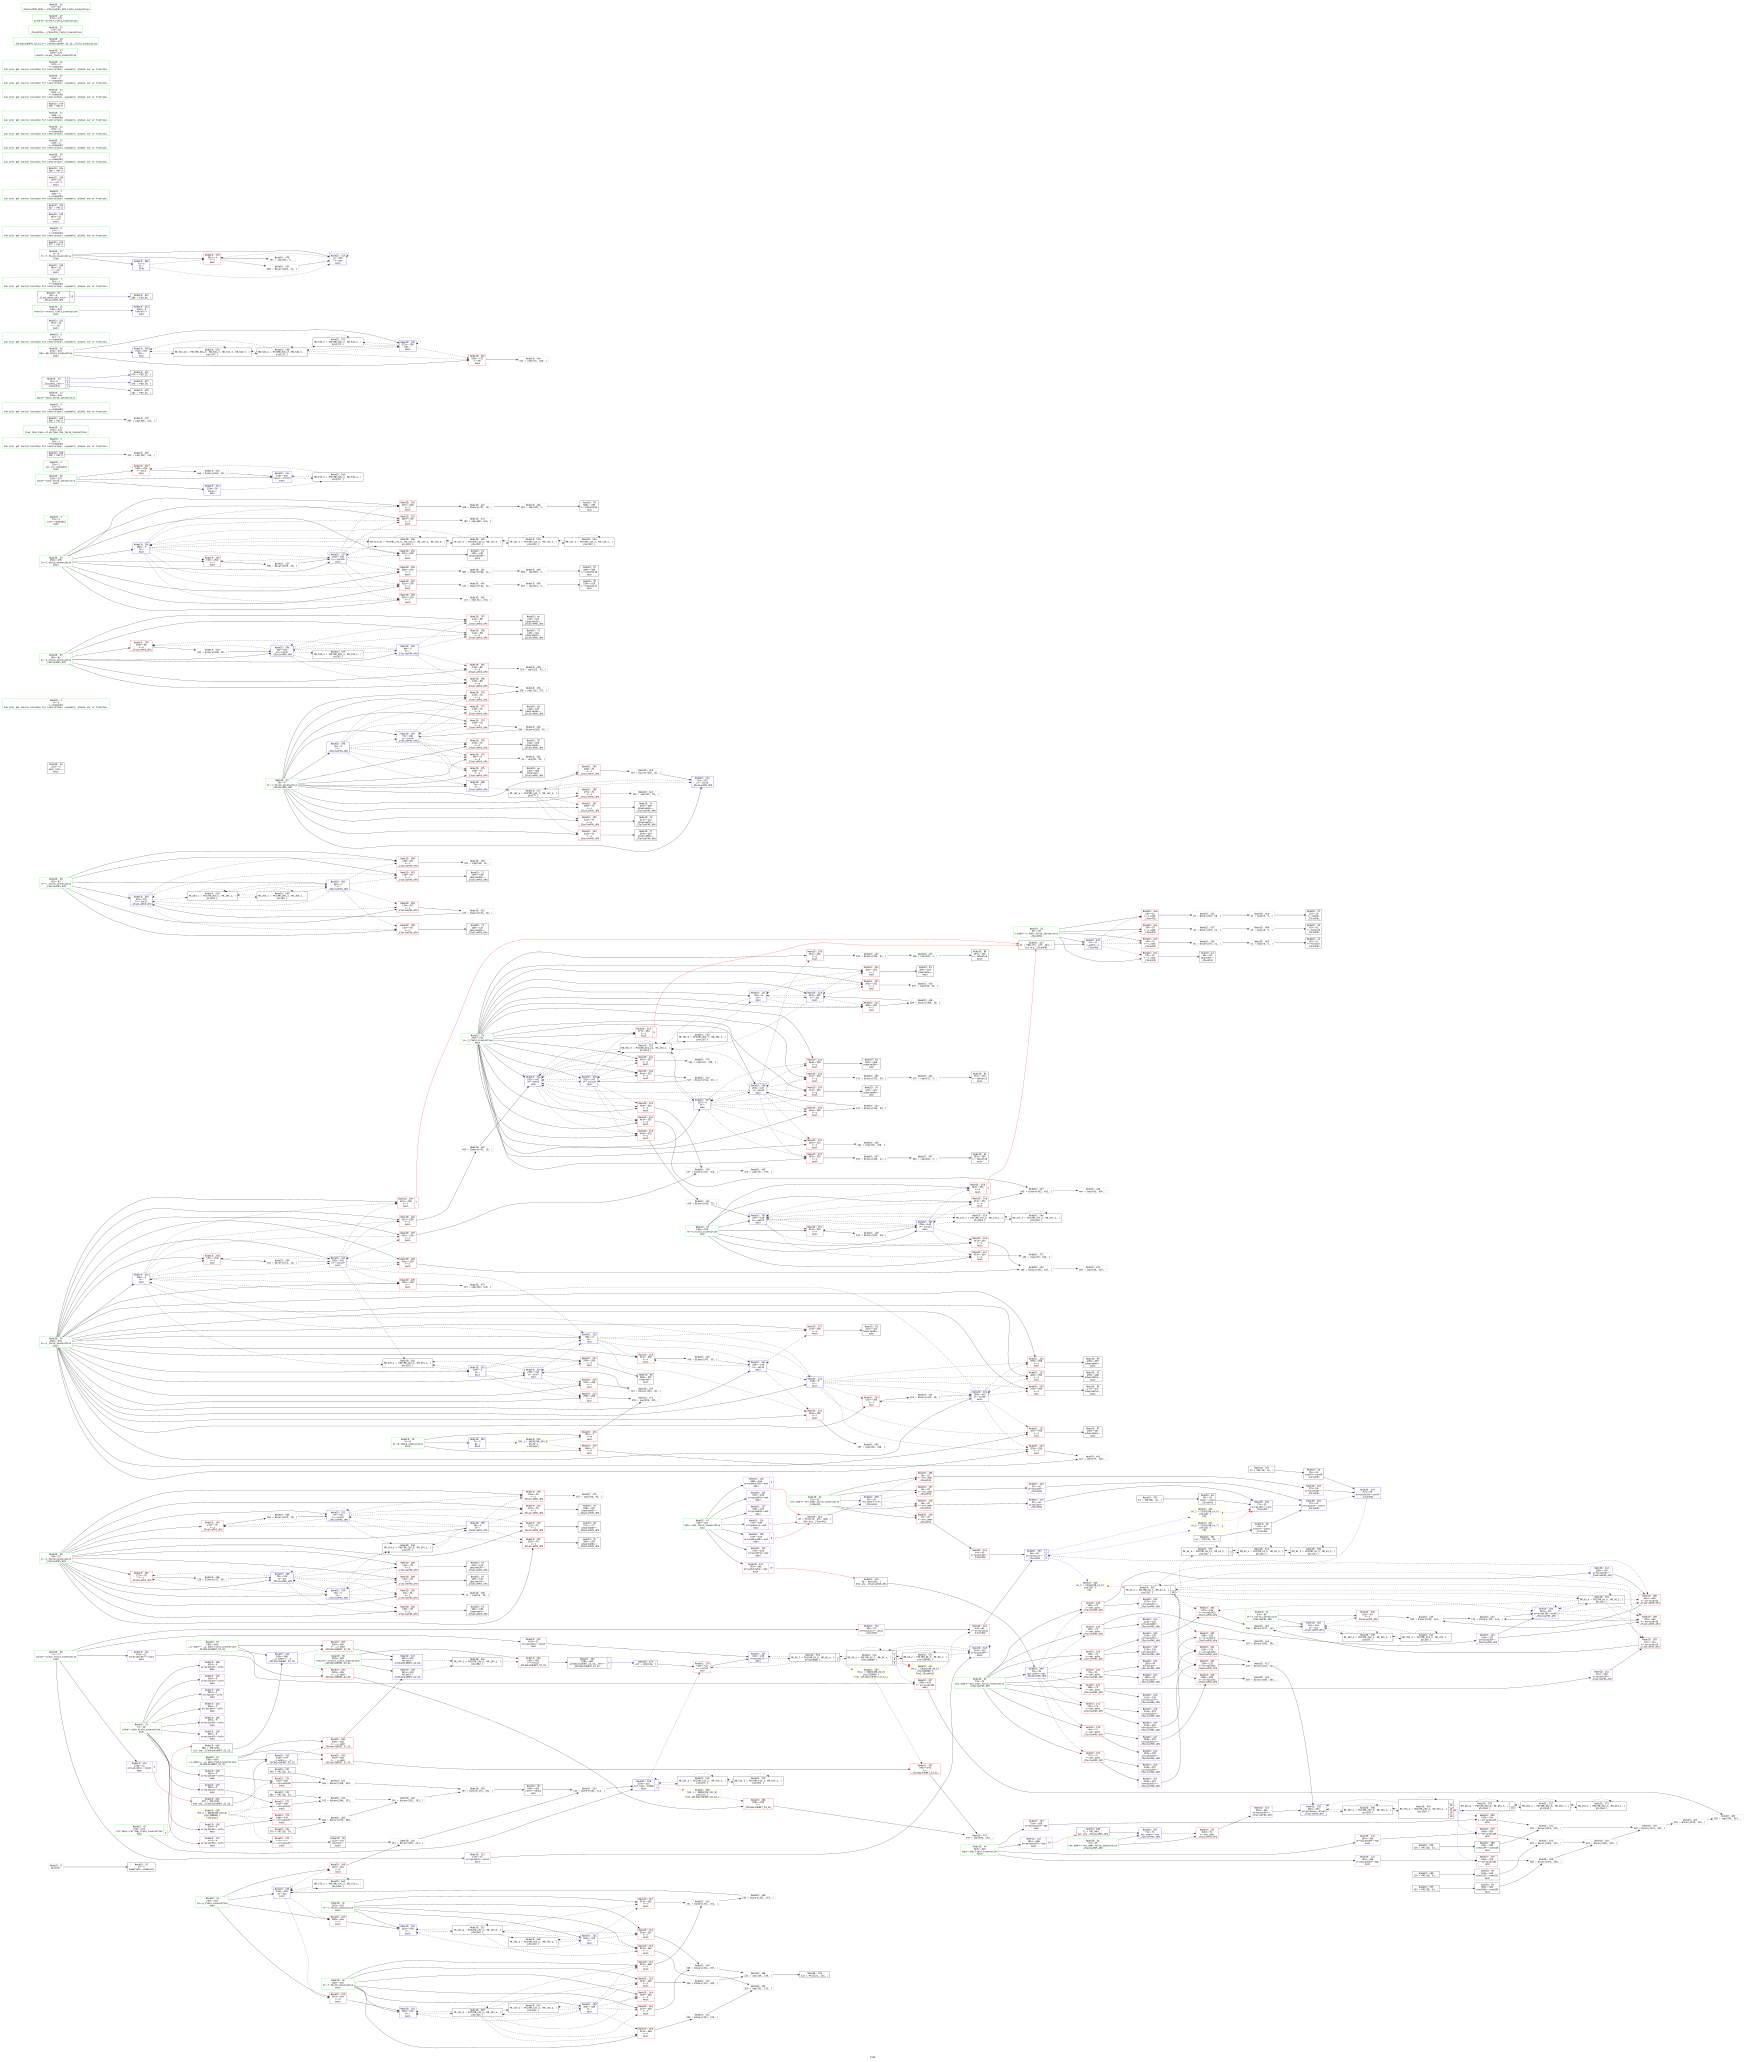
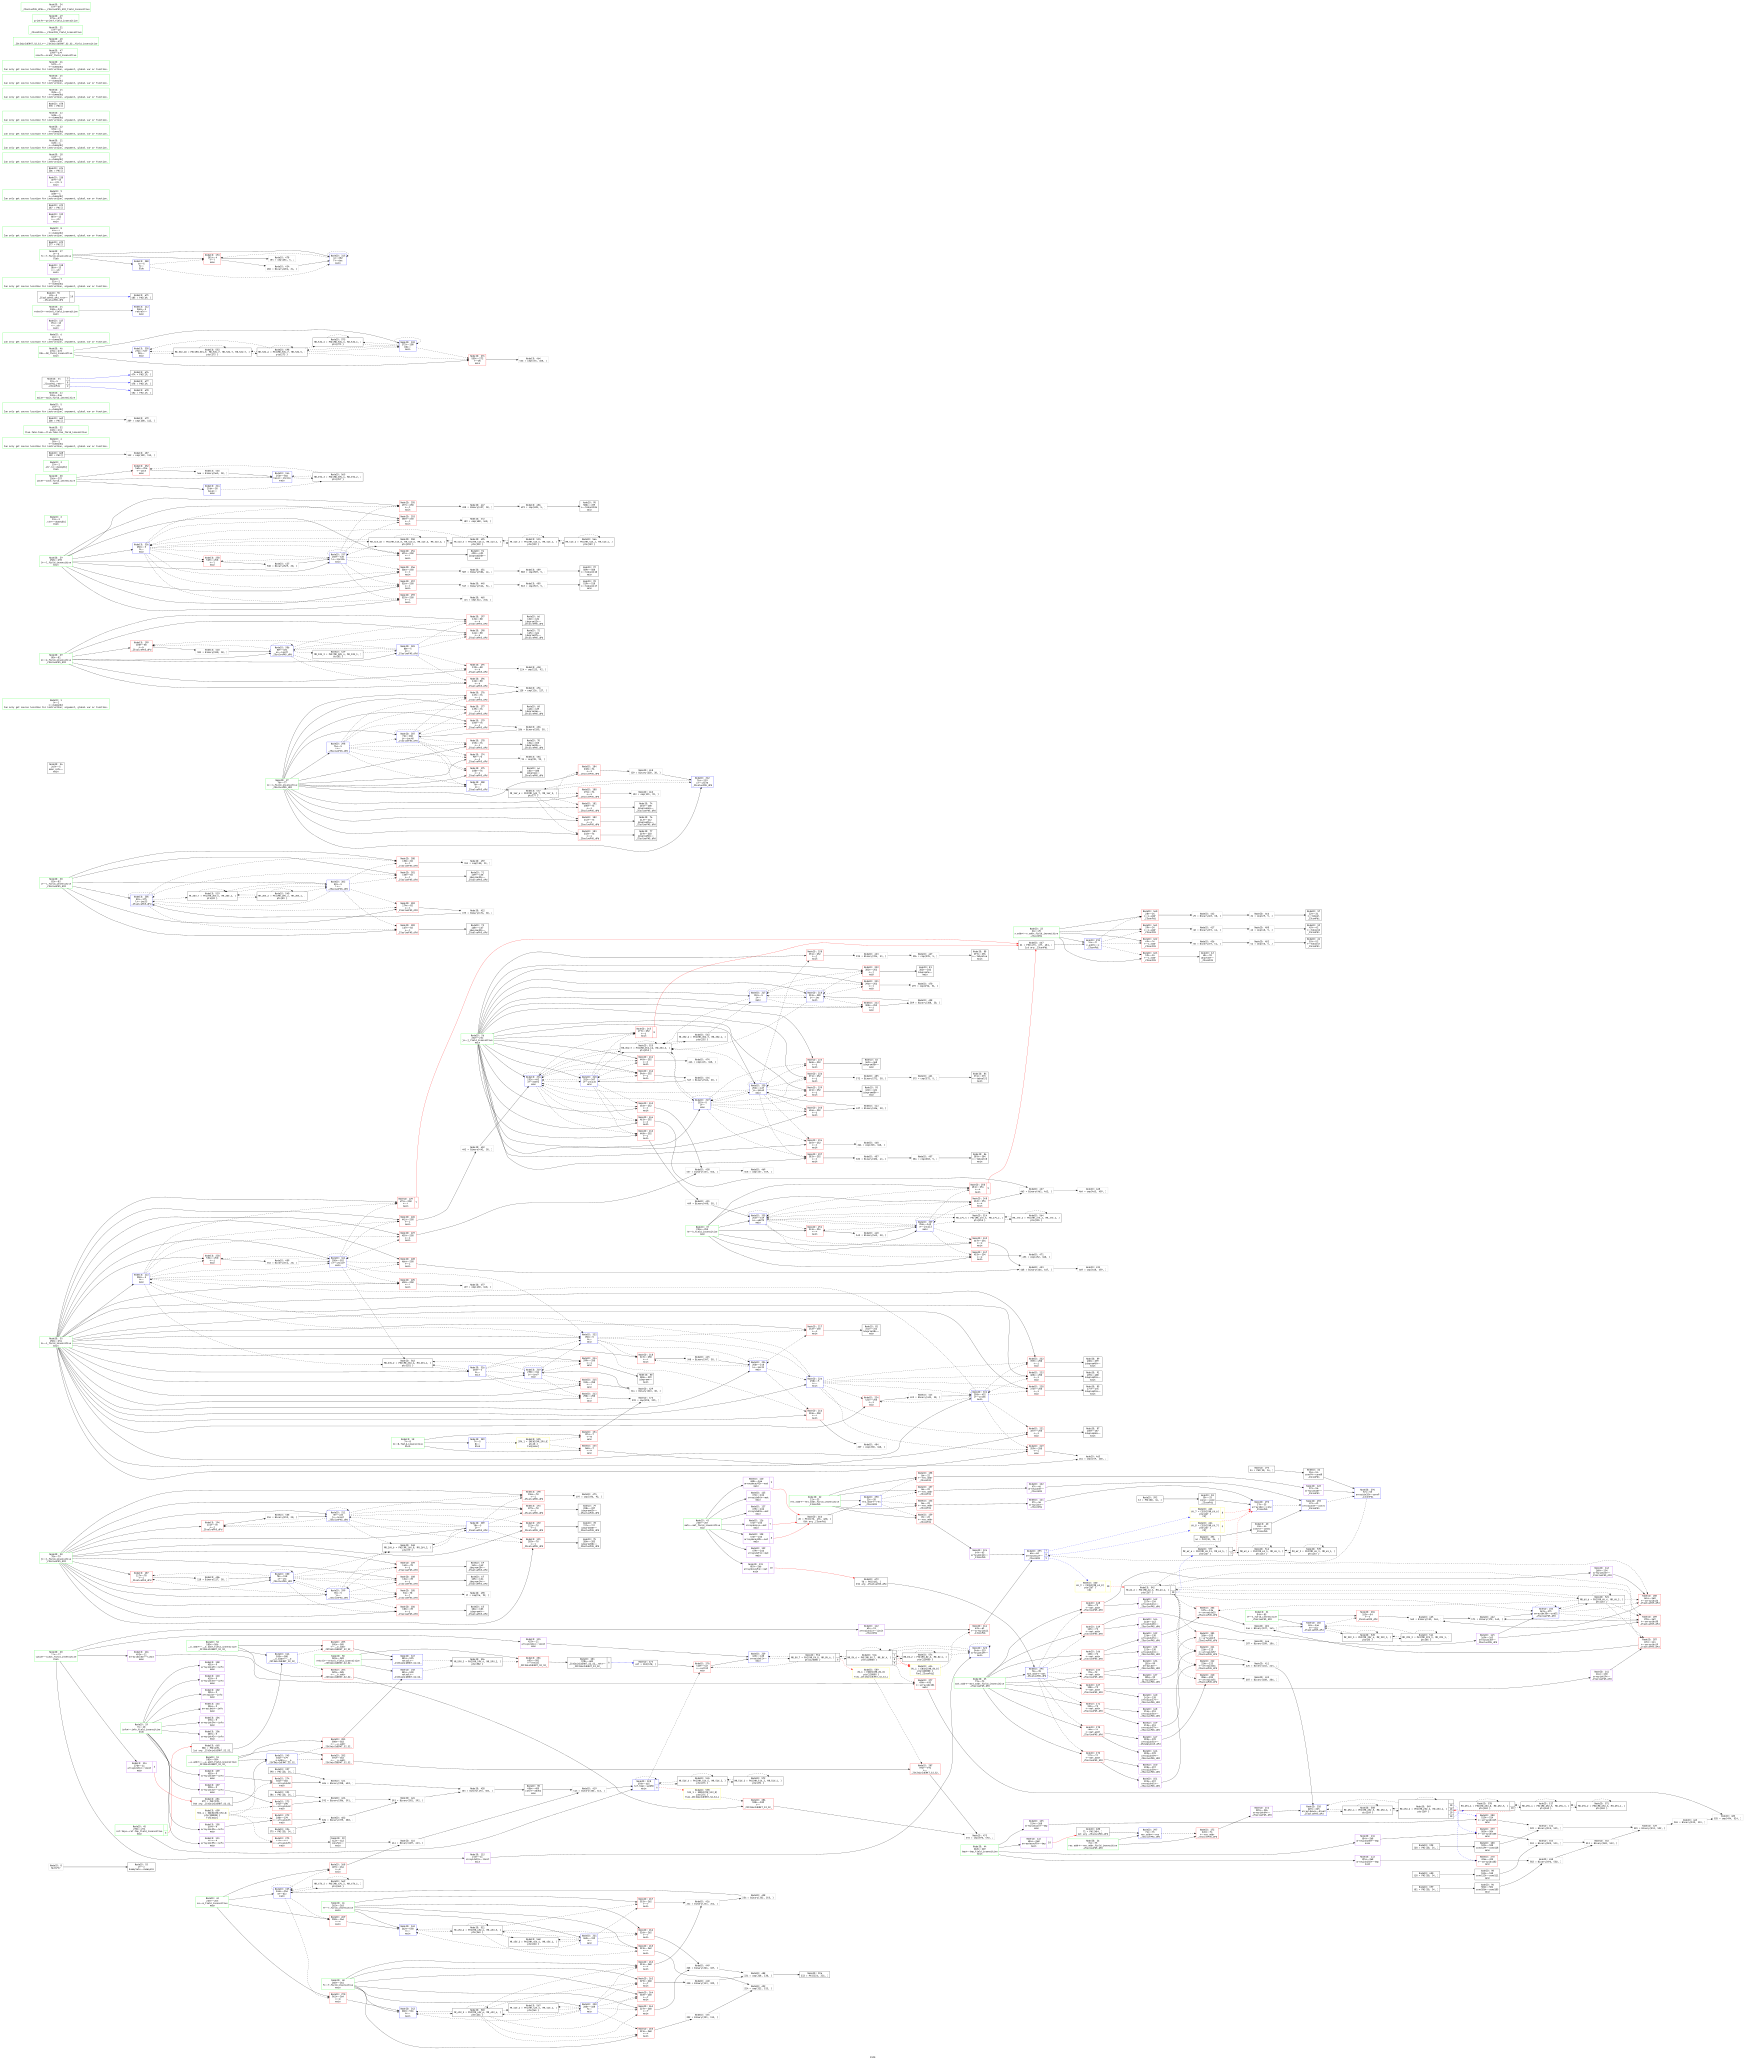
node "NodeID: 147": text "_Z5solvePA5_dPd" -> "_Z5dummyVal5_dPd"
